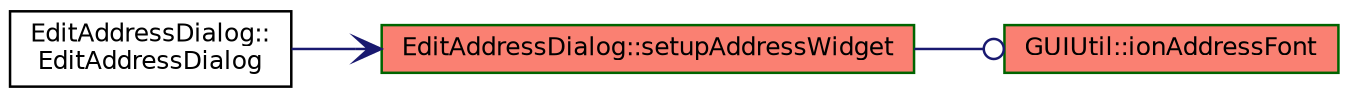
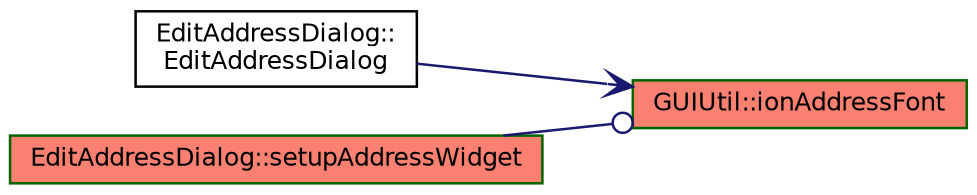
edge "EditAddressDialog:: EditAddressDialog" -> "EditAddressDialog::setupAddressWidget": now "EditAddressDialog:: EditAddressDialog" -> "GUIUtil::ionAddressFont"
